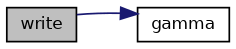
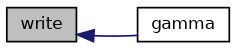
edge "write" -> "gamma": reversed
